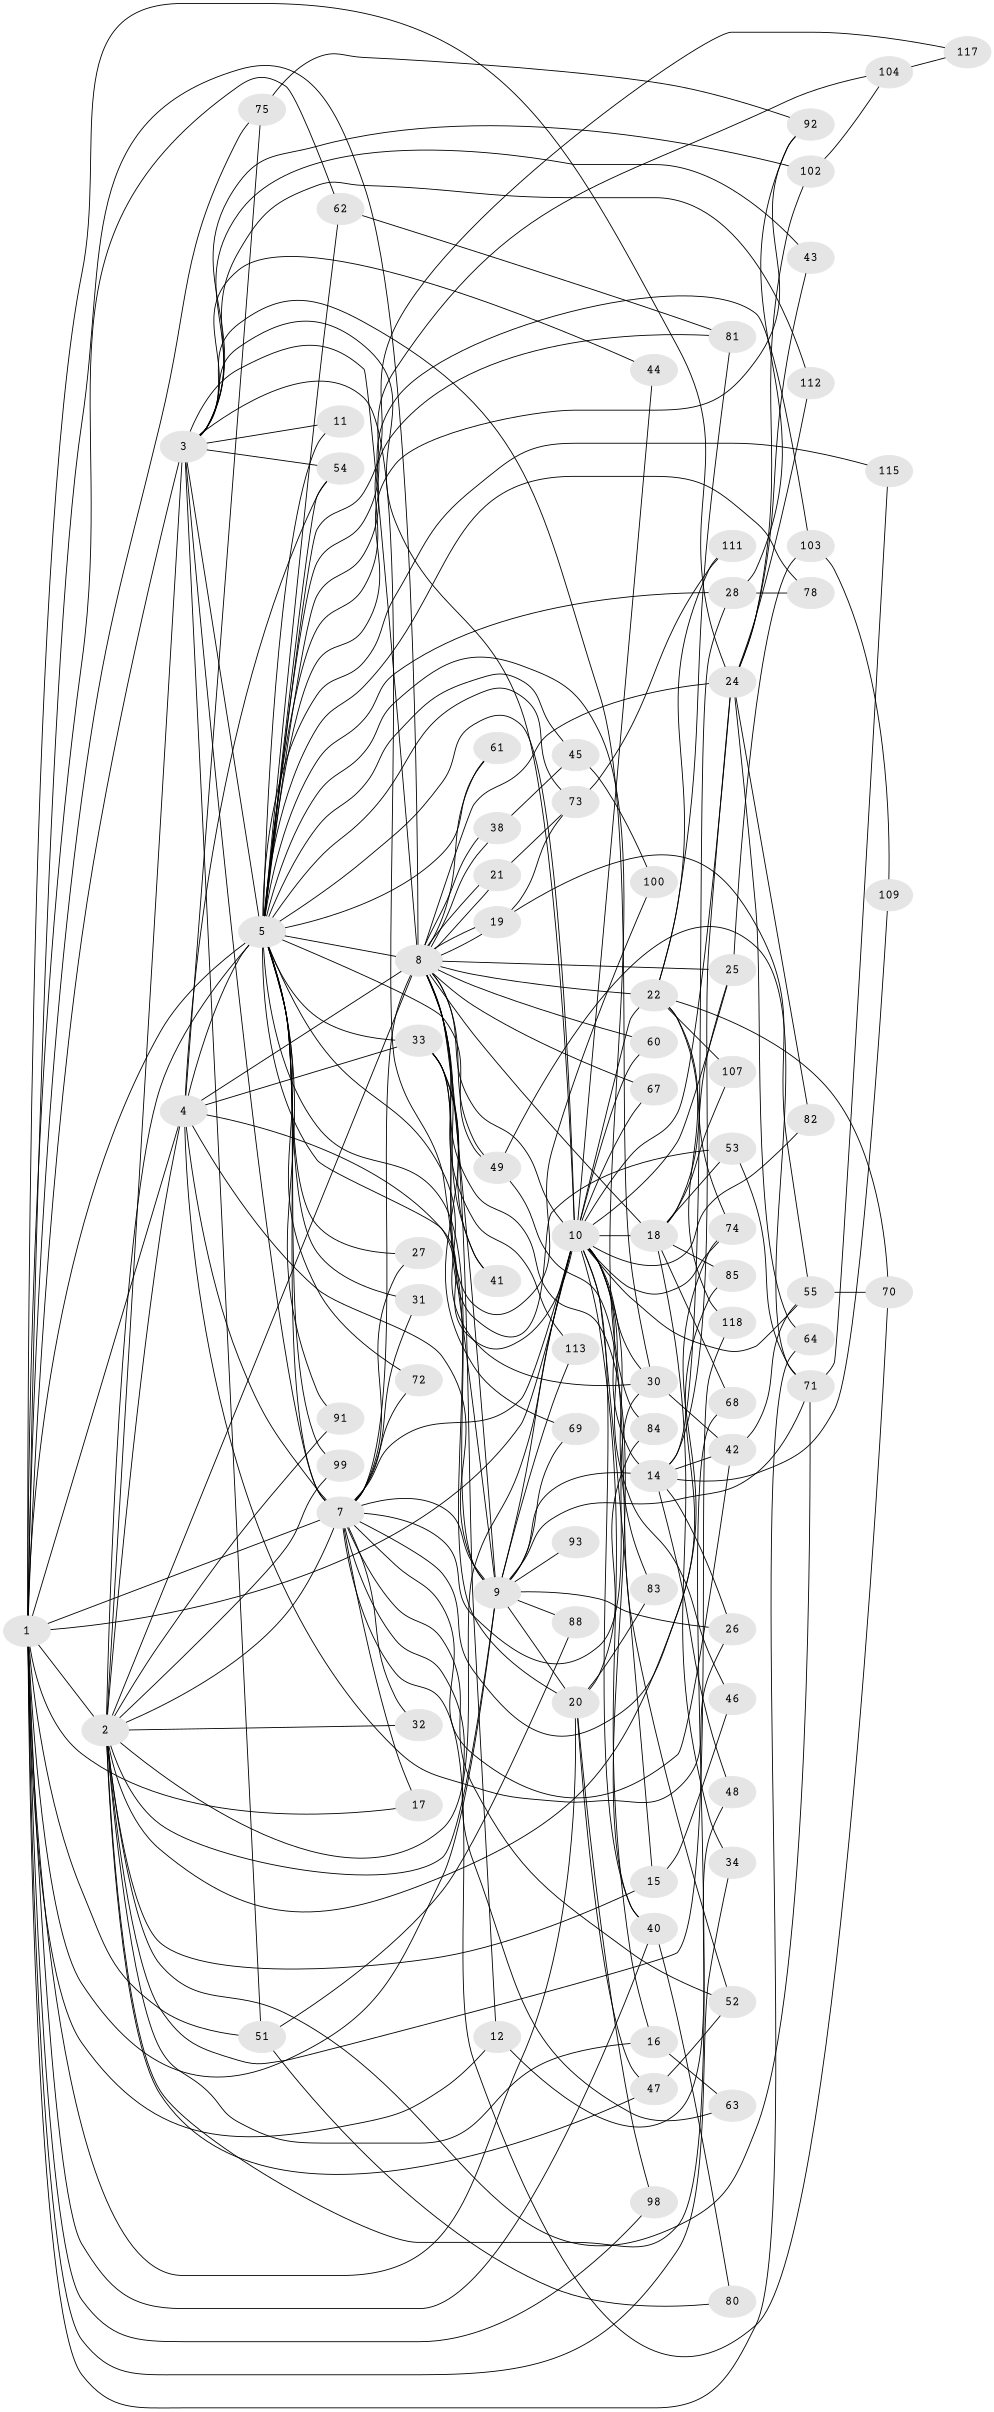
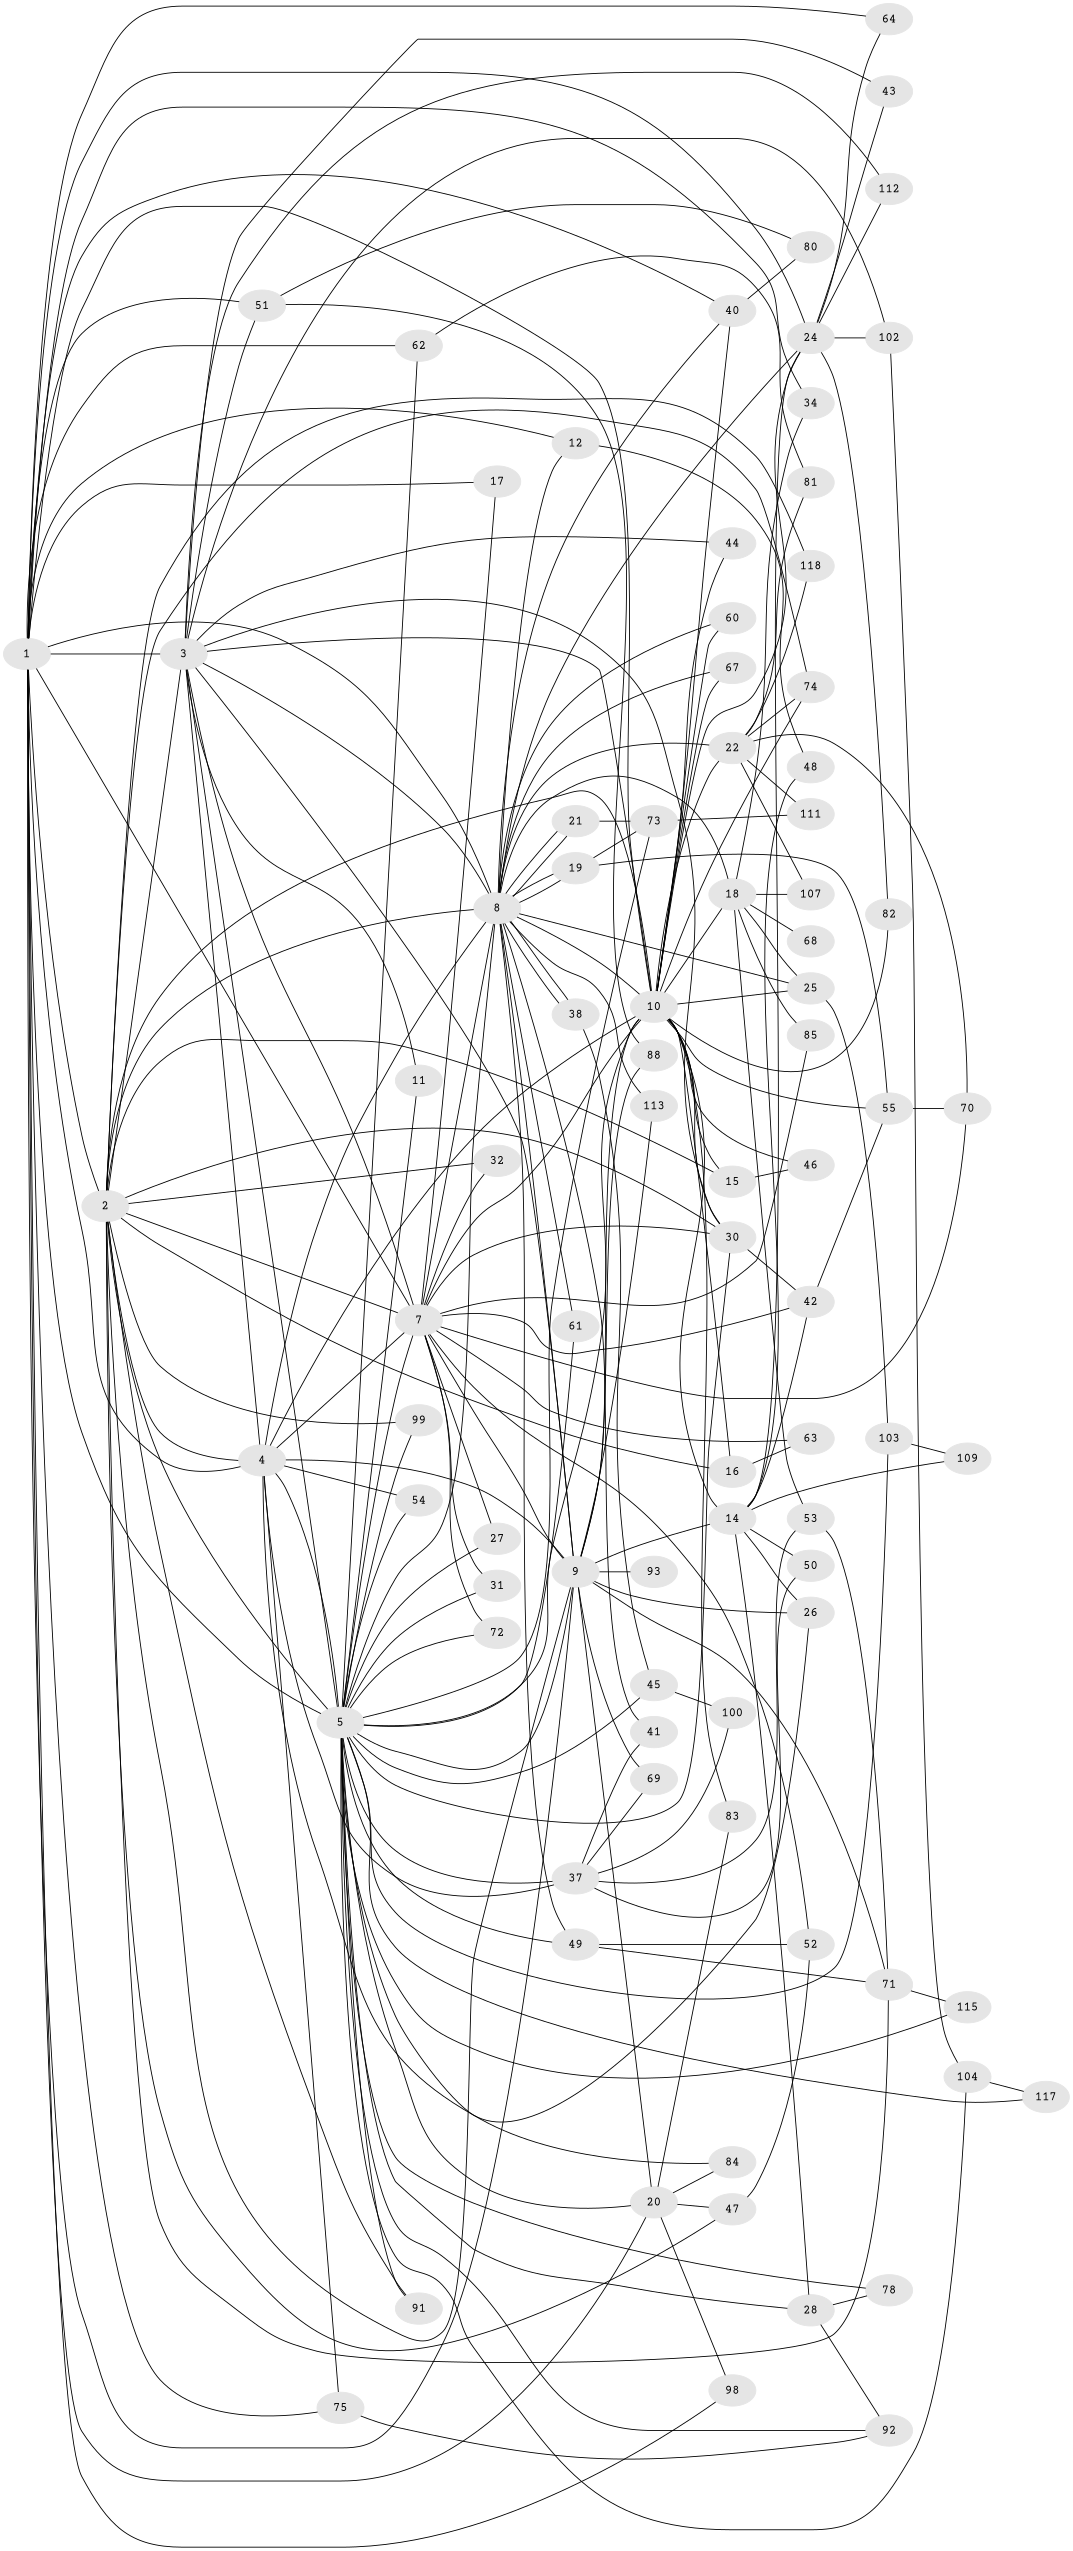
edge "3" -- "54": now "3" -- "4"
edge "81" -- "5": removed
node "33": label "33" -> "37"
node "50": added
edge "68" -- "2": now "30" -- "2"
